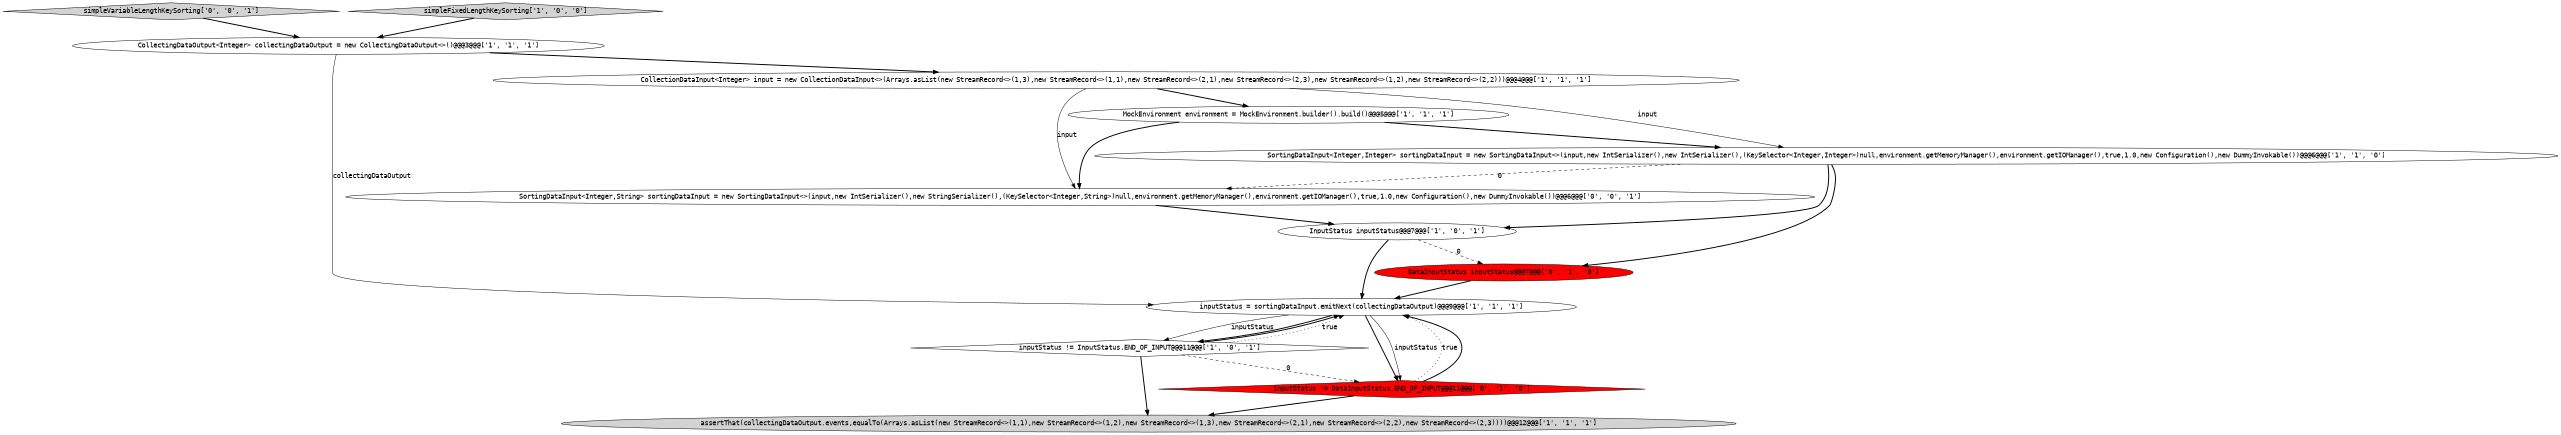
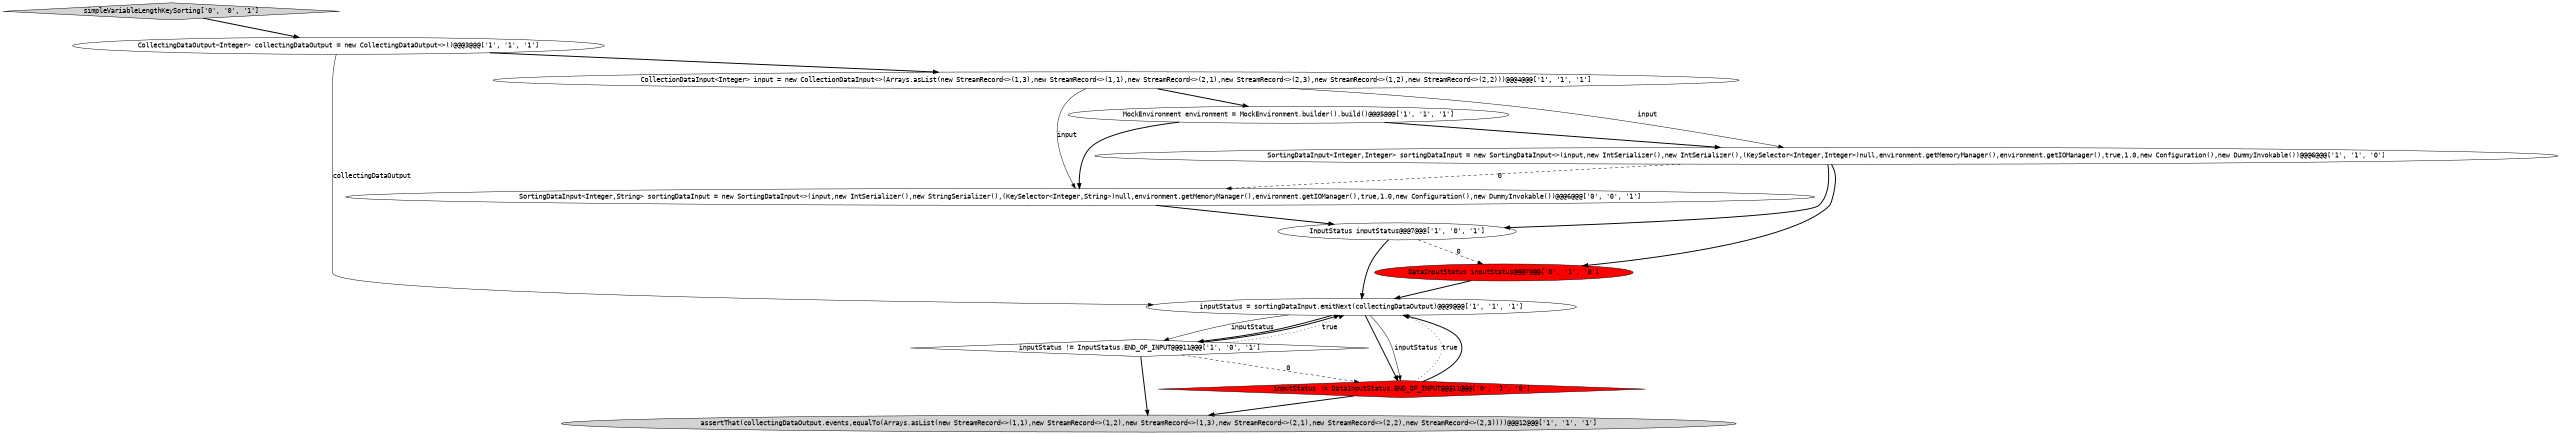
node "simpleFixedLengthKeySorting['1', '0', '0']": removed
